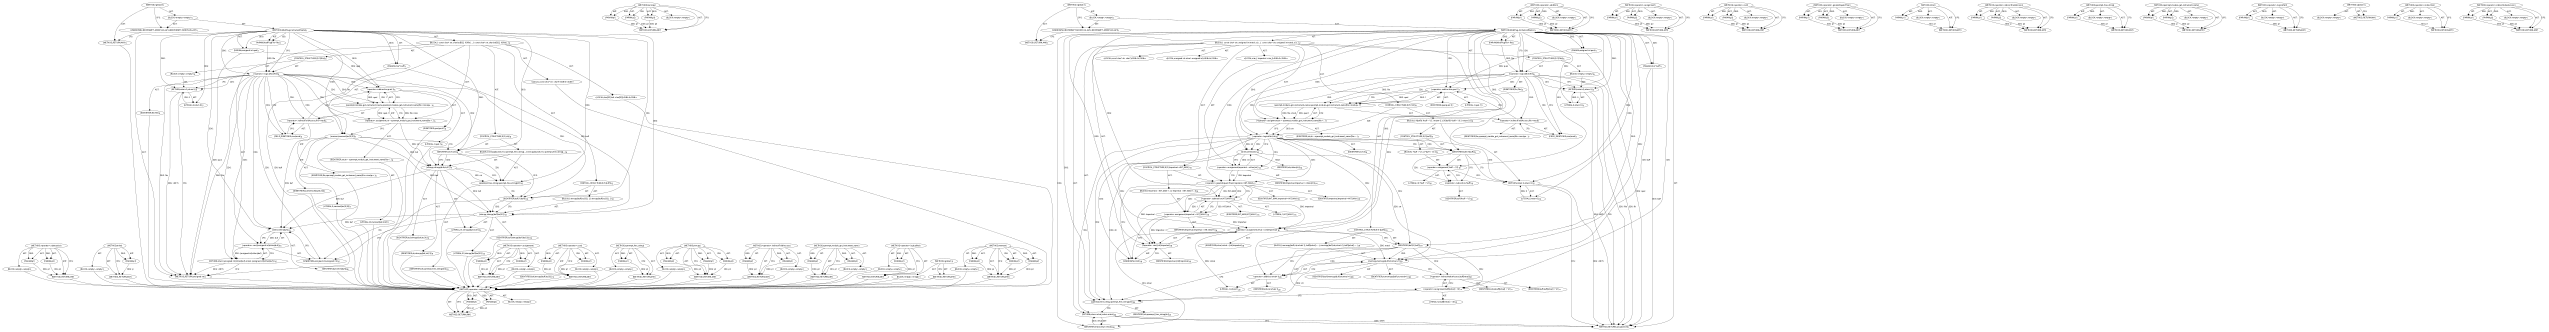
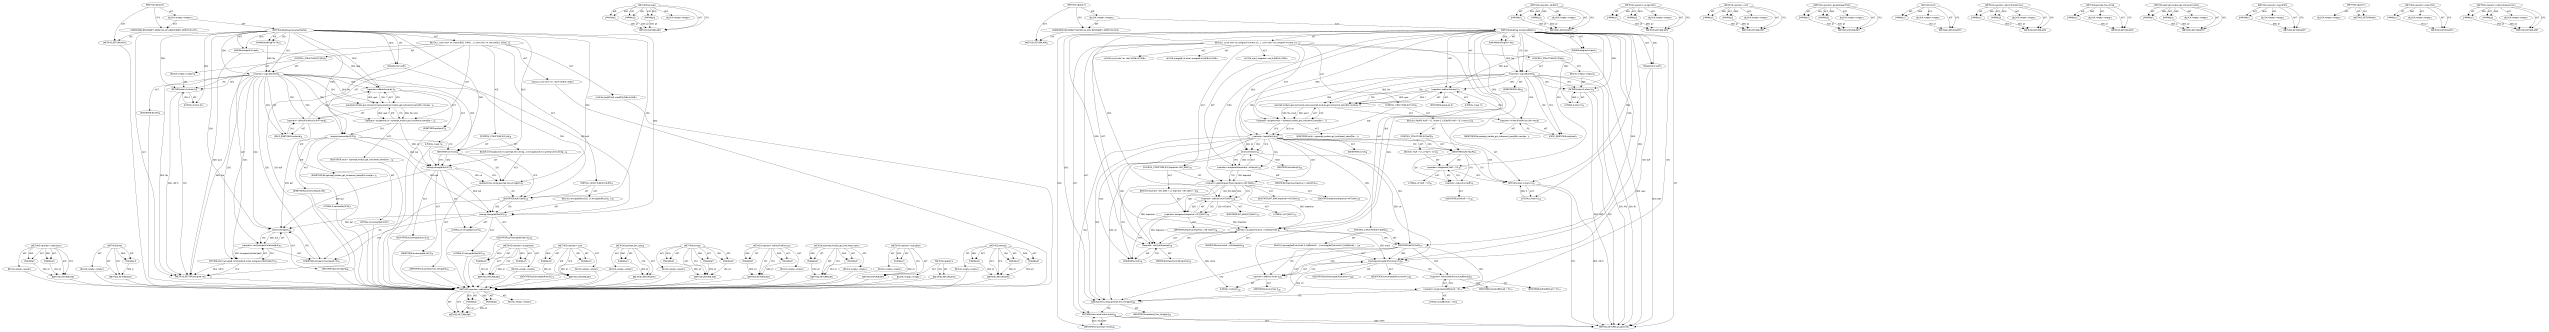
edge "(<operator>.assignment,retval = (int)tmpretval)" -> "(IDENTIFIER,retval,return retval;)": removed, label "DDG: retval"
